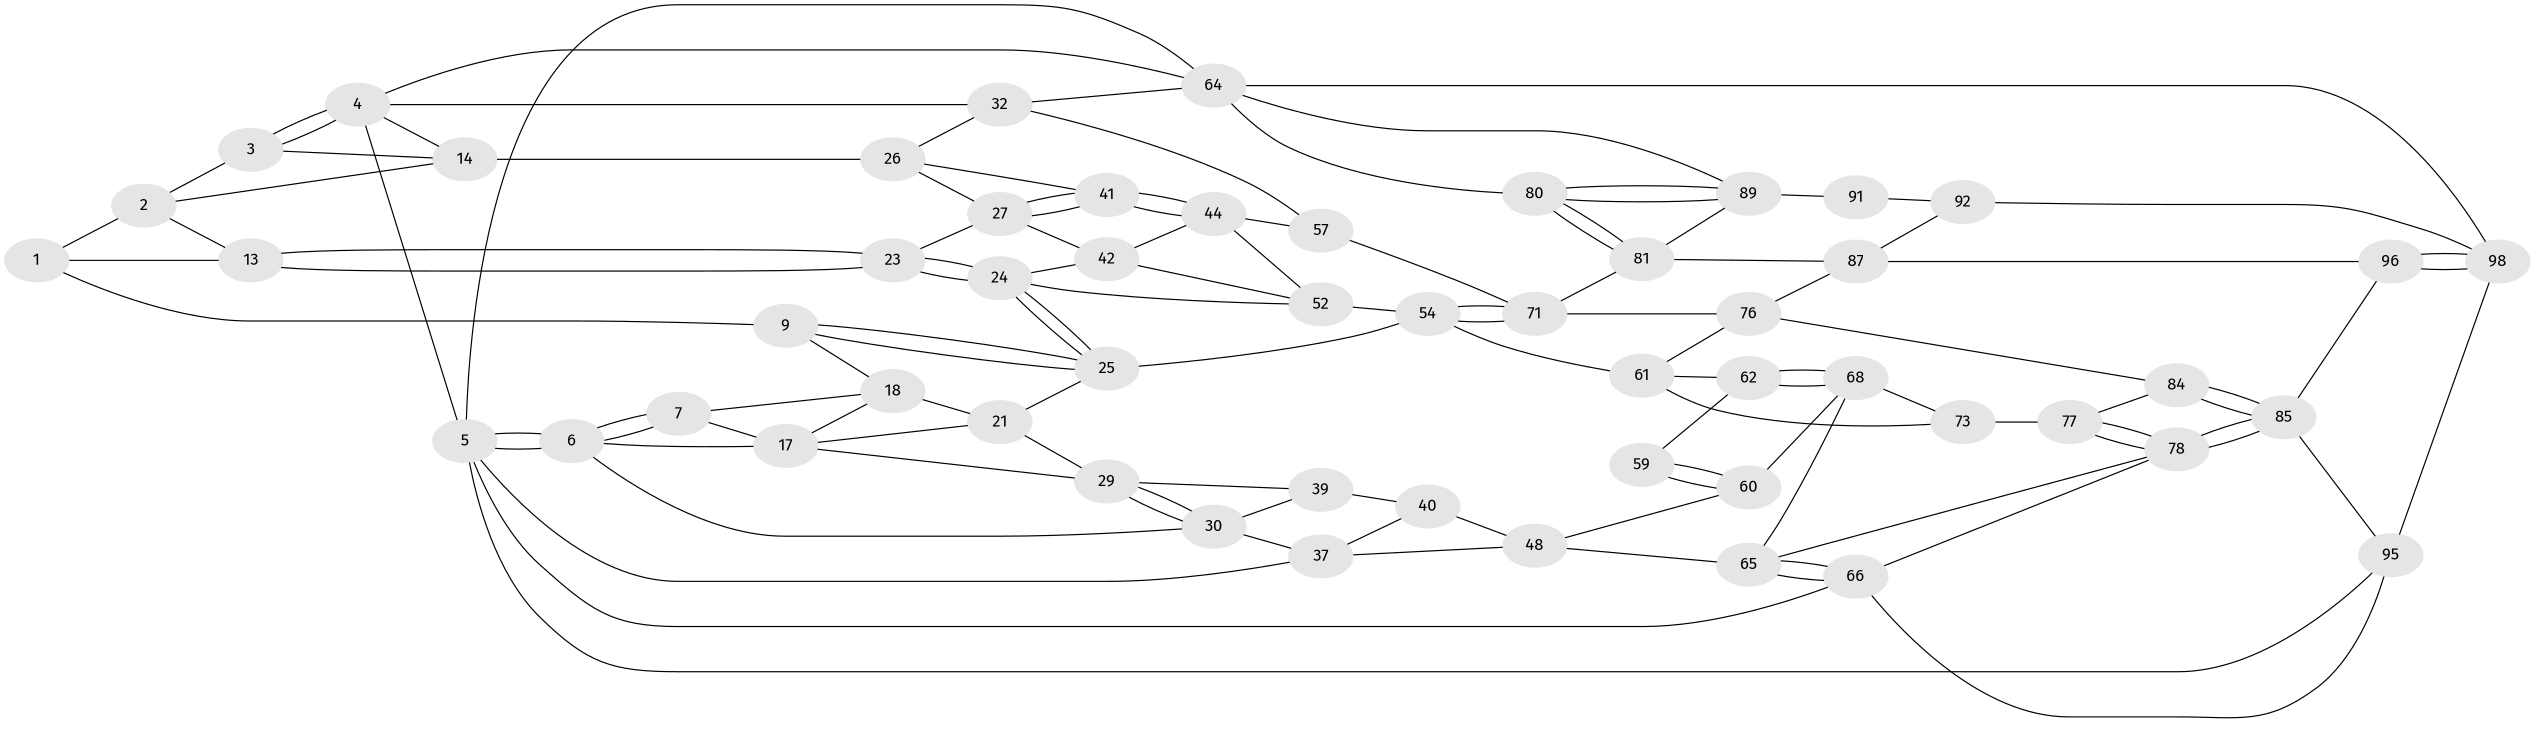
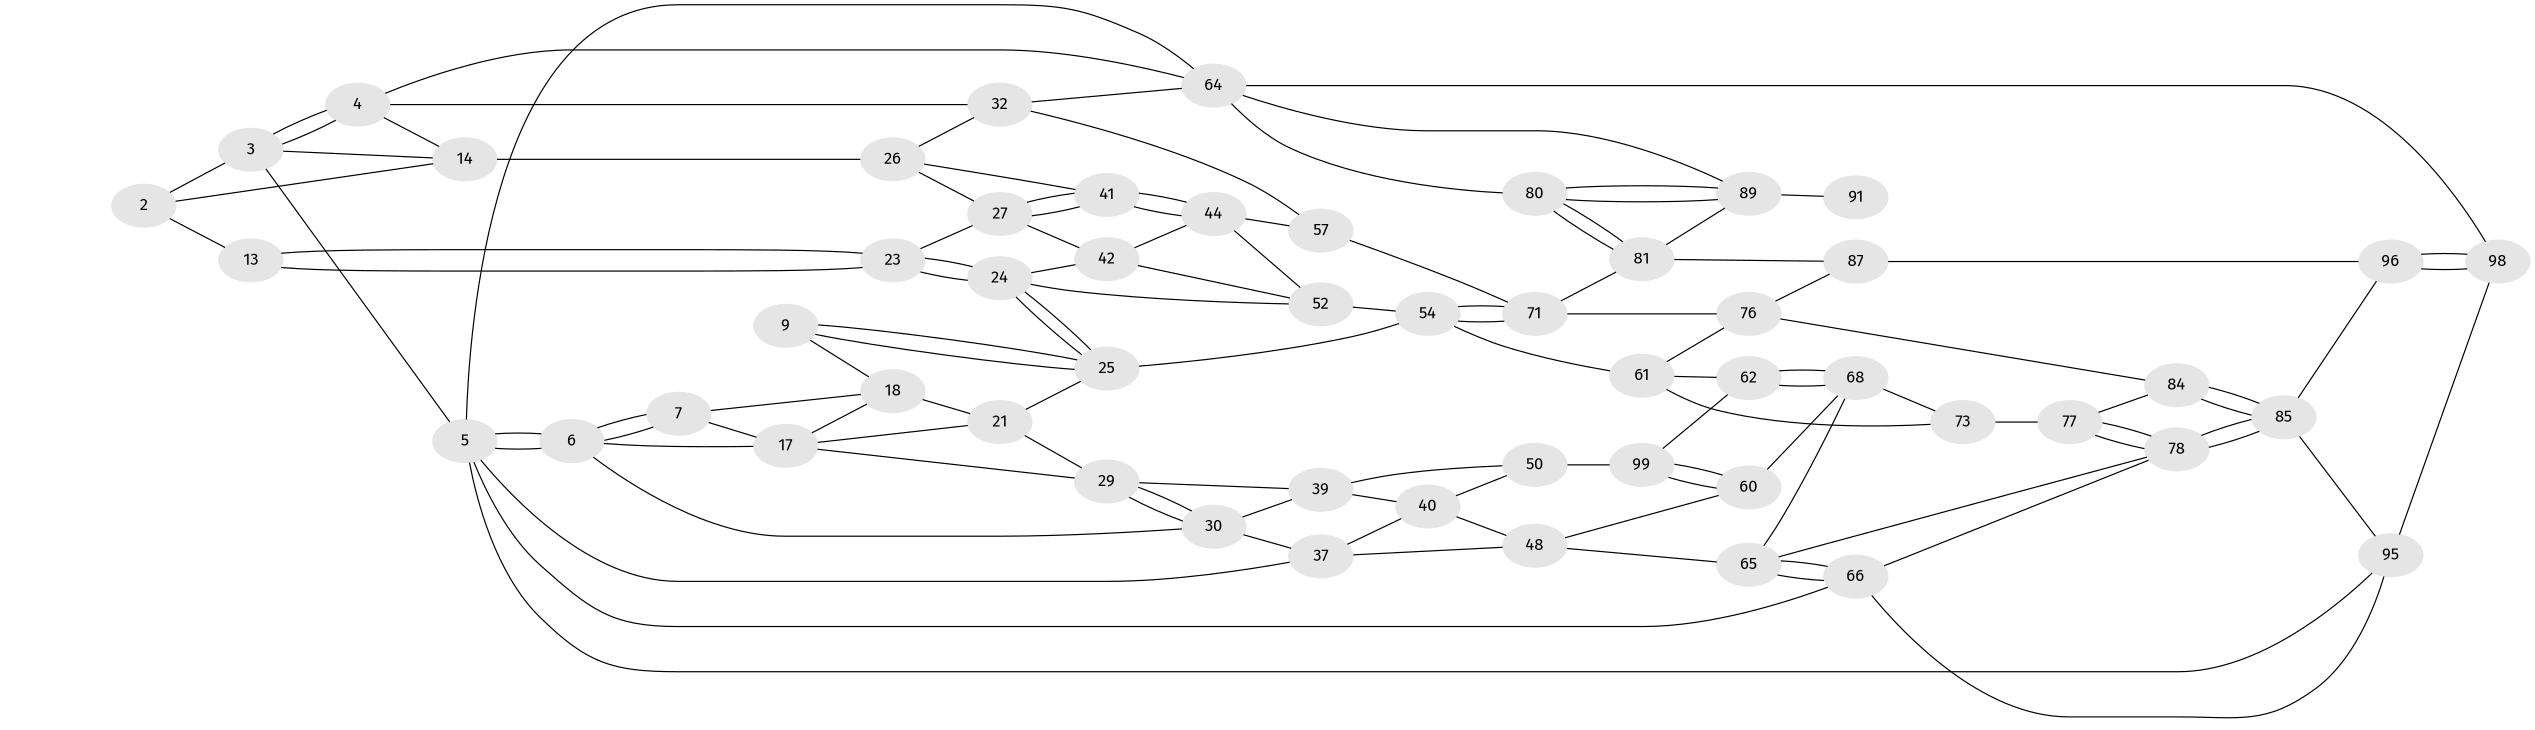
node "92": removed
node "1": removed
edge "4" -- "5": now "3" -- "5"
node "50": added
node "59": label "59" -> "99"
